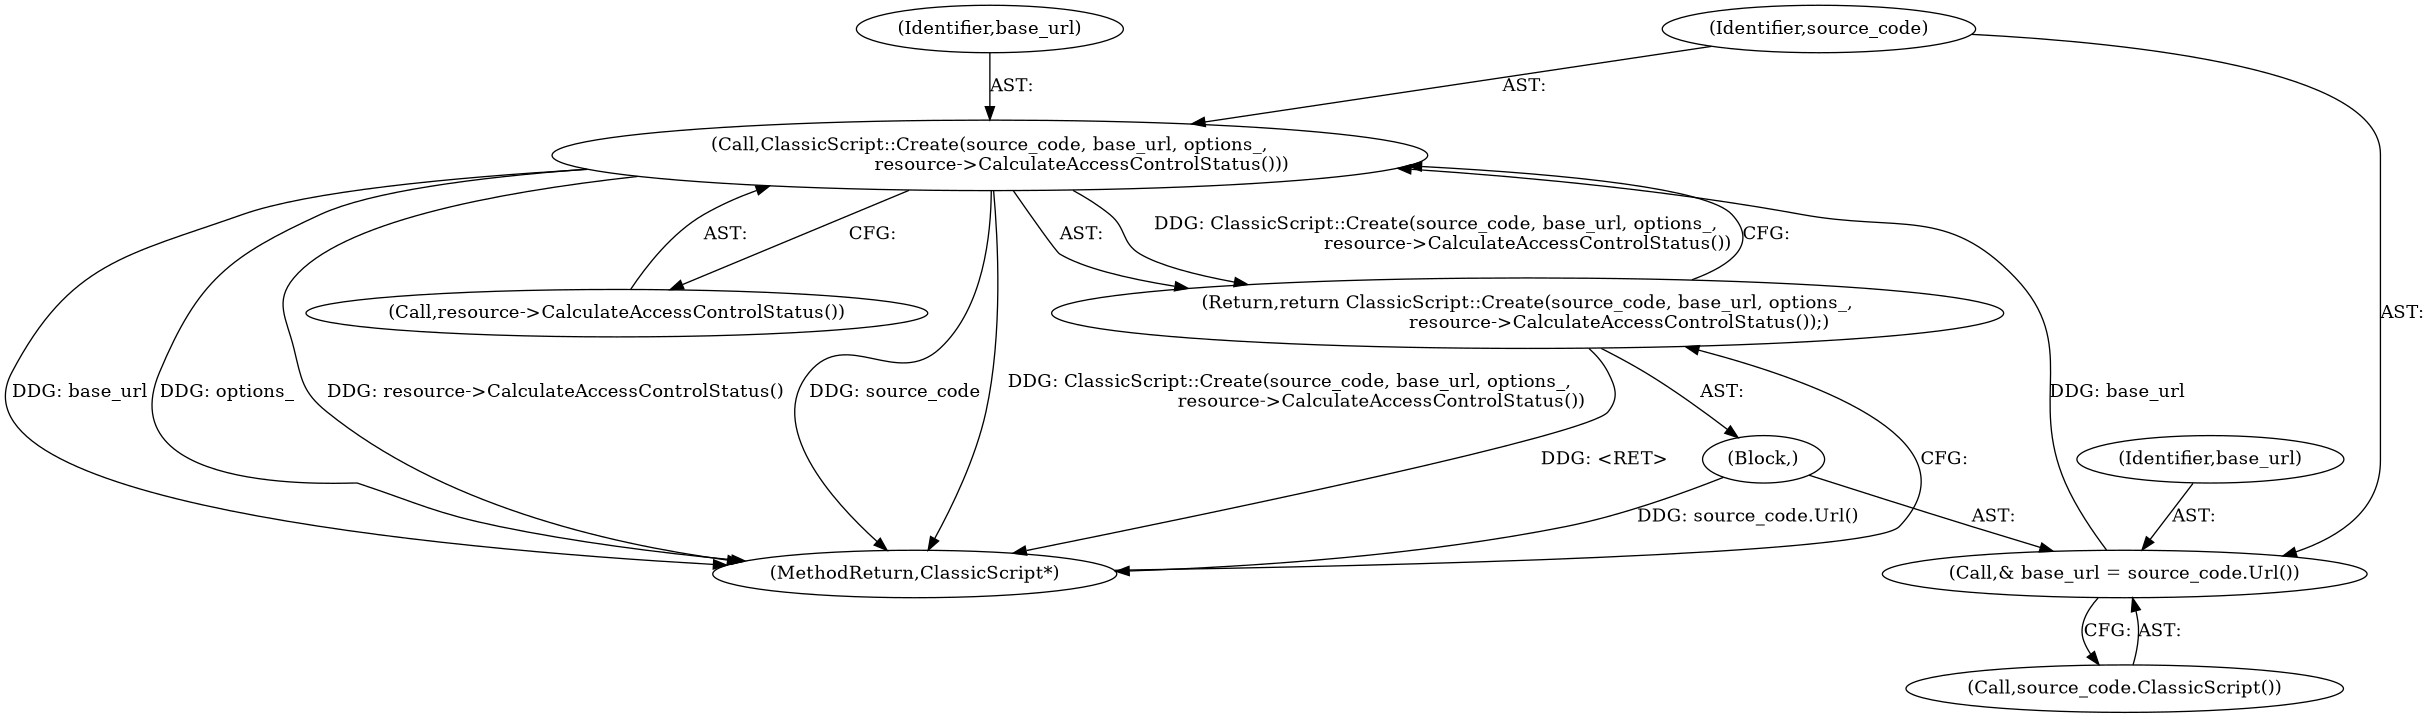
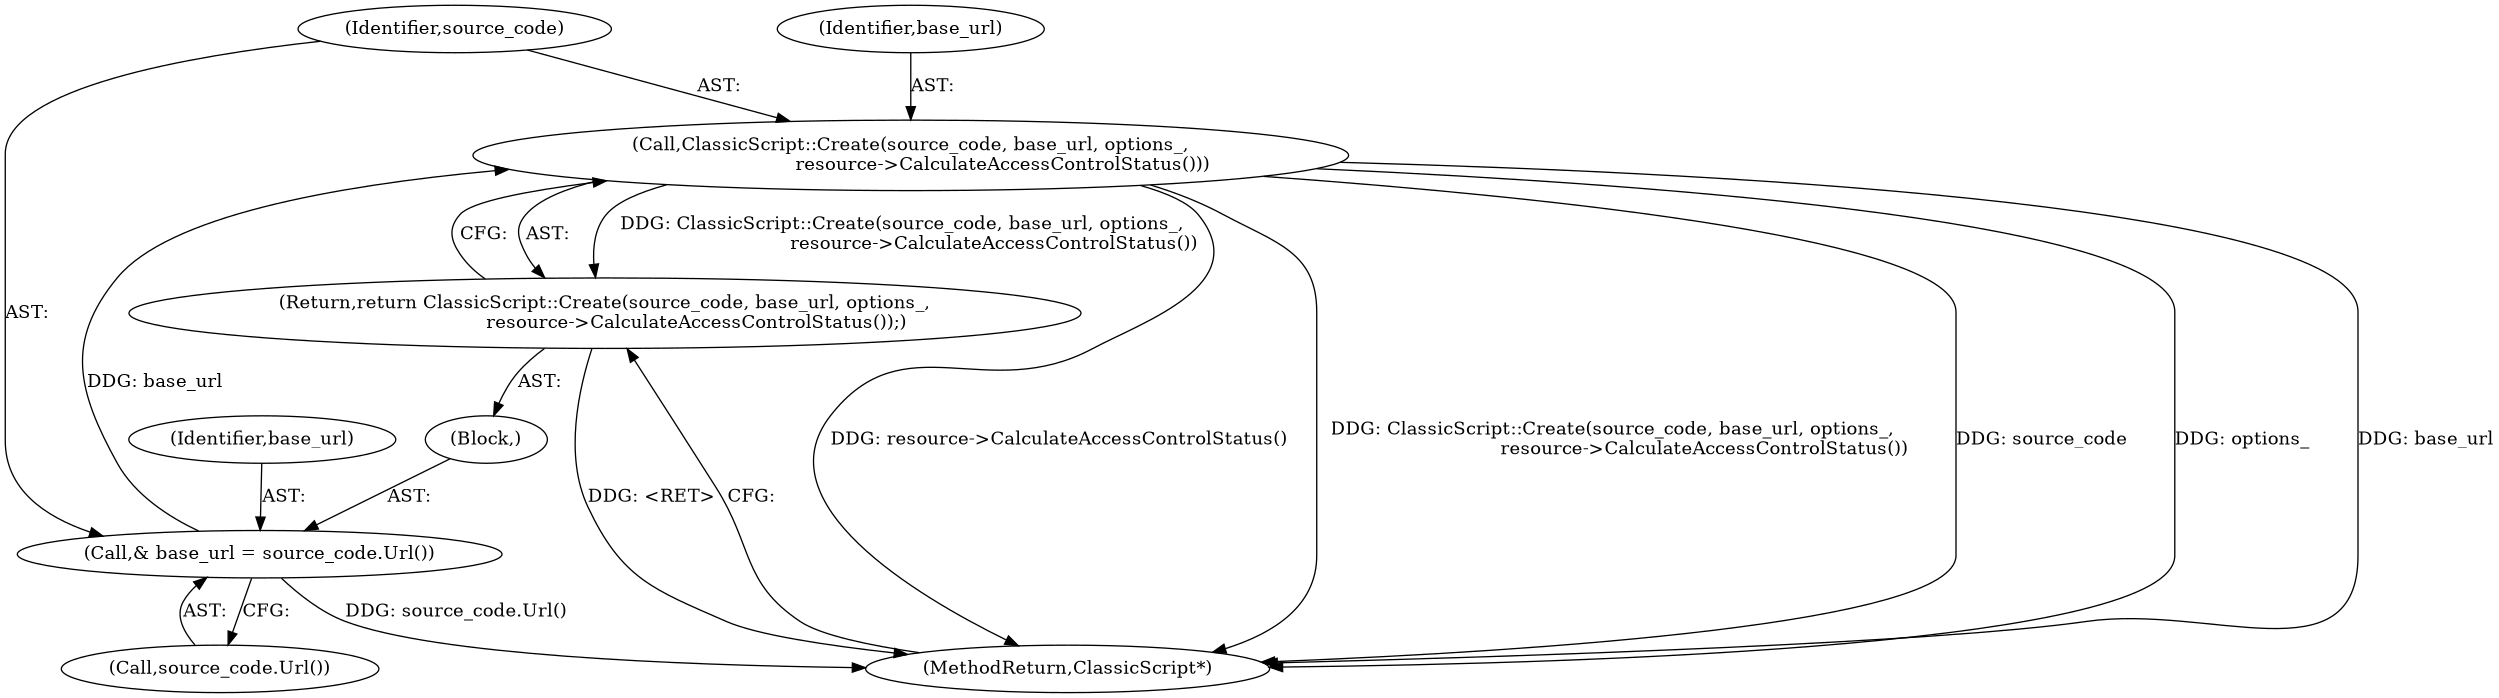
node "(Call,resource->CalculateAccessControlStatus())": removed
edge "(Block,)" -> "(MethodReturn,ClassicScript*)": now "(Call,& base_url = source_code.Url())" -> "(MethodReturn,ClassicScript*)"
node "(Call,source_code.ClassicScript())": label "(Call,source_code.ClassicScript())" -> "(Call,source_code.Url())"
